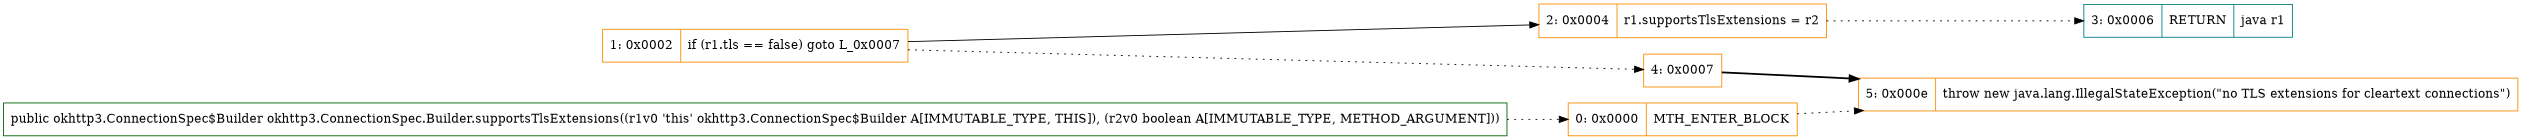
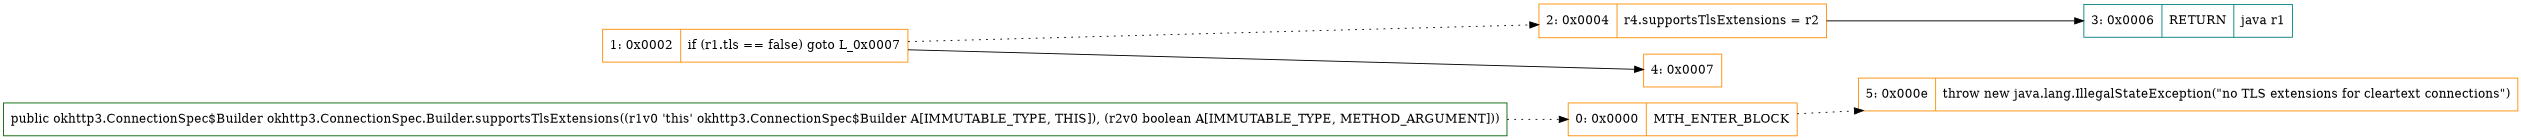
node "2: 0x0004": text "r1.supportsTlsExtensions = r2" -> "r4.supportsTlsExtensions = r2"
edge "2: 0x0004" -> "3: 0x0006": style dotted -> solid
edge "1: 0x0002" -> "2: 0x0004": style solid -> dotted
edge "1: 0x0002" -> "4: 0x0007": style dotted -> solid
edge "4: 0x0007" -> "5: 0x000e": removed
